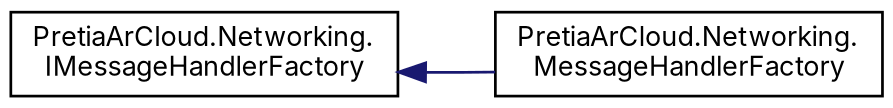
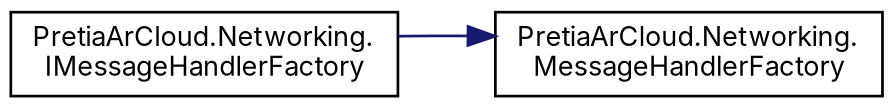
edge "PretiaArCloud.Networking. MessageHandlerFactory" -> "PretiaArCloud.Networking. IMessageHandlerFactory": reversed
